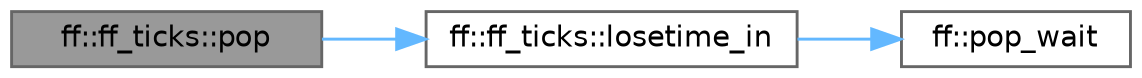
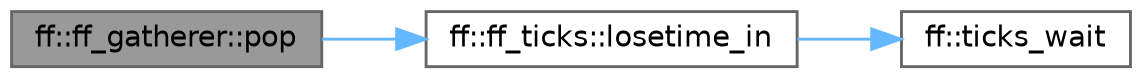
node "ff::ff_ticks::pop": label "ff::ff_ticks::pop" -> "ff::ff_gatherer::pop"
node "ff::pop_wait": label "ff::pop_wait" -> "ff::ticks_wait"
